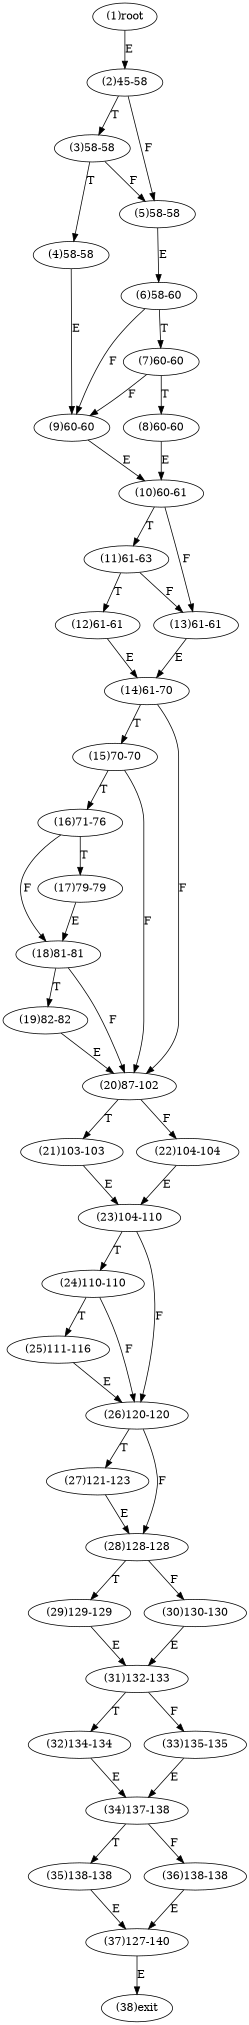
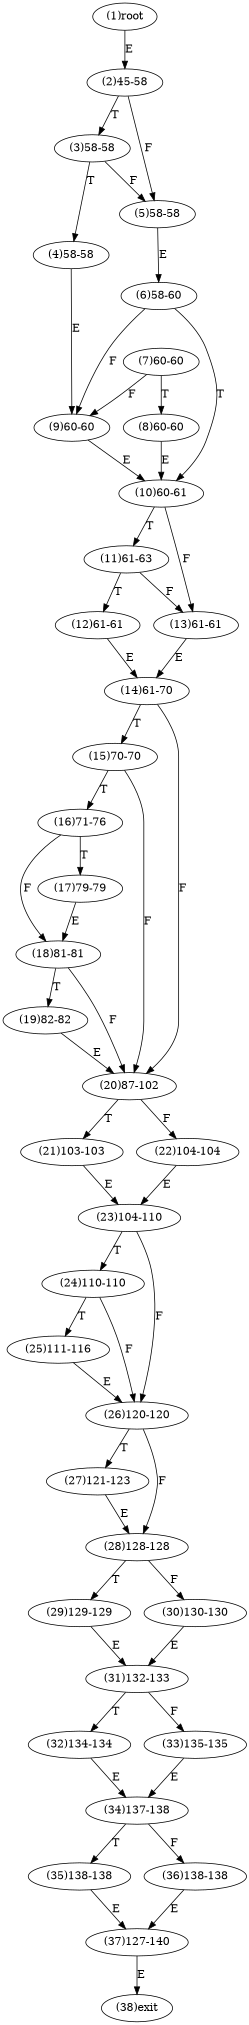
edge "(6)58-60" -> "(7)60-60": now "(6)58-60" -> "(10)60-61"
